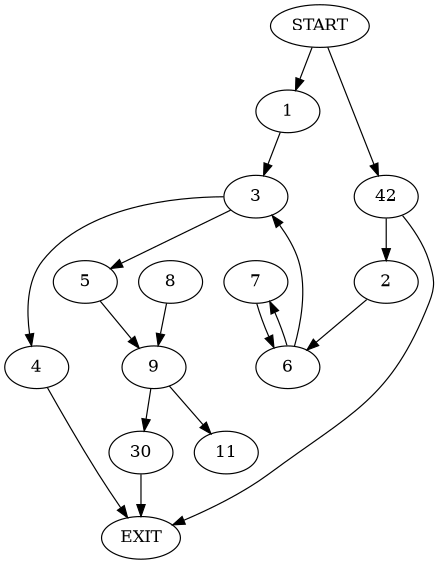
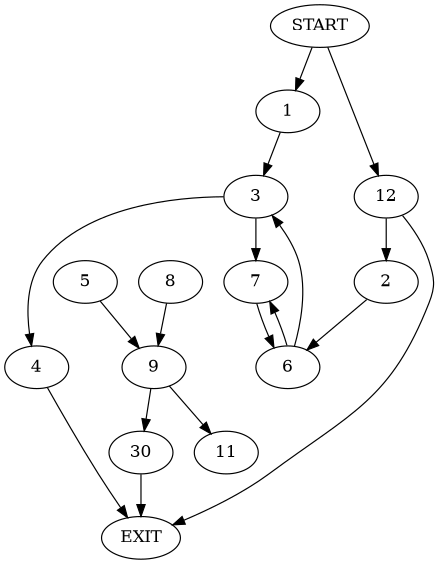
node "42": label "42" -> "12"
edge "3" -> "5": now "3" -> "7"
